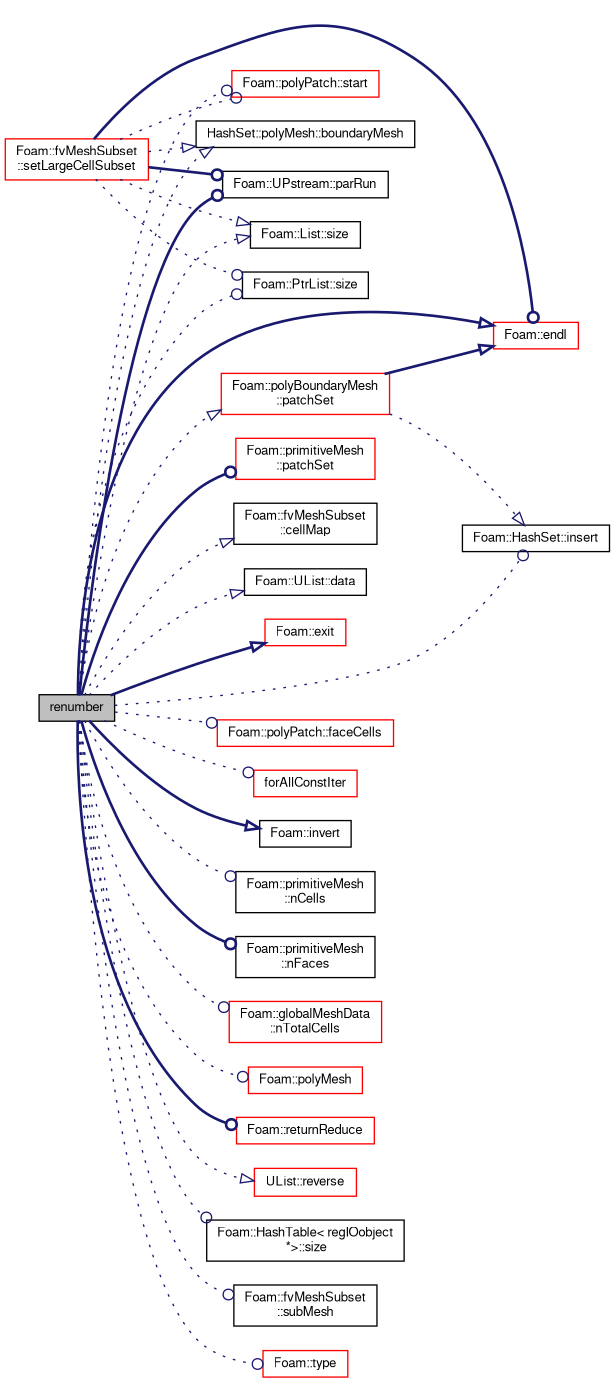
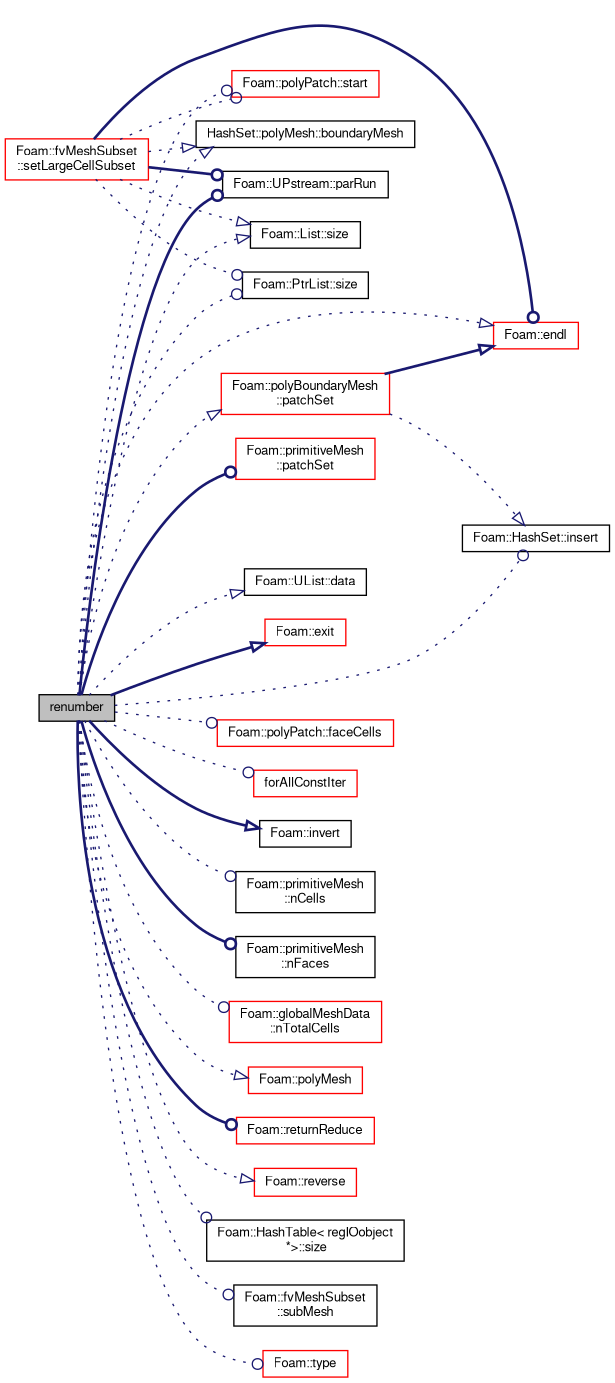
edge "renumber" -> "Foam::endl": style bold -> dotted
node "Foam::fvMeshSubset ::cellMap": removed
edge "renumber" -> "Foam::polyMesh": arrowhead odot -> onormal
node "UList::reverse": label "UList::reverse" -> "Foam::reverse"
